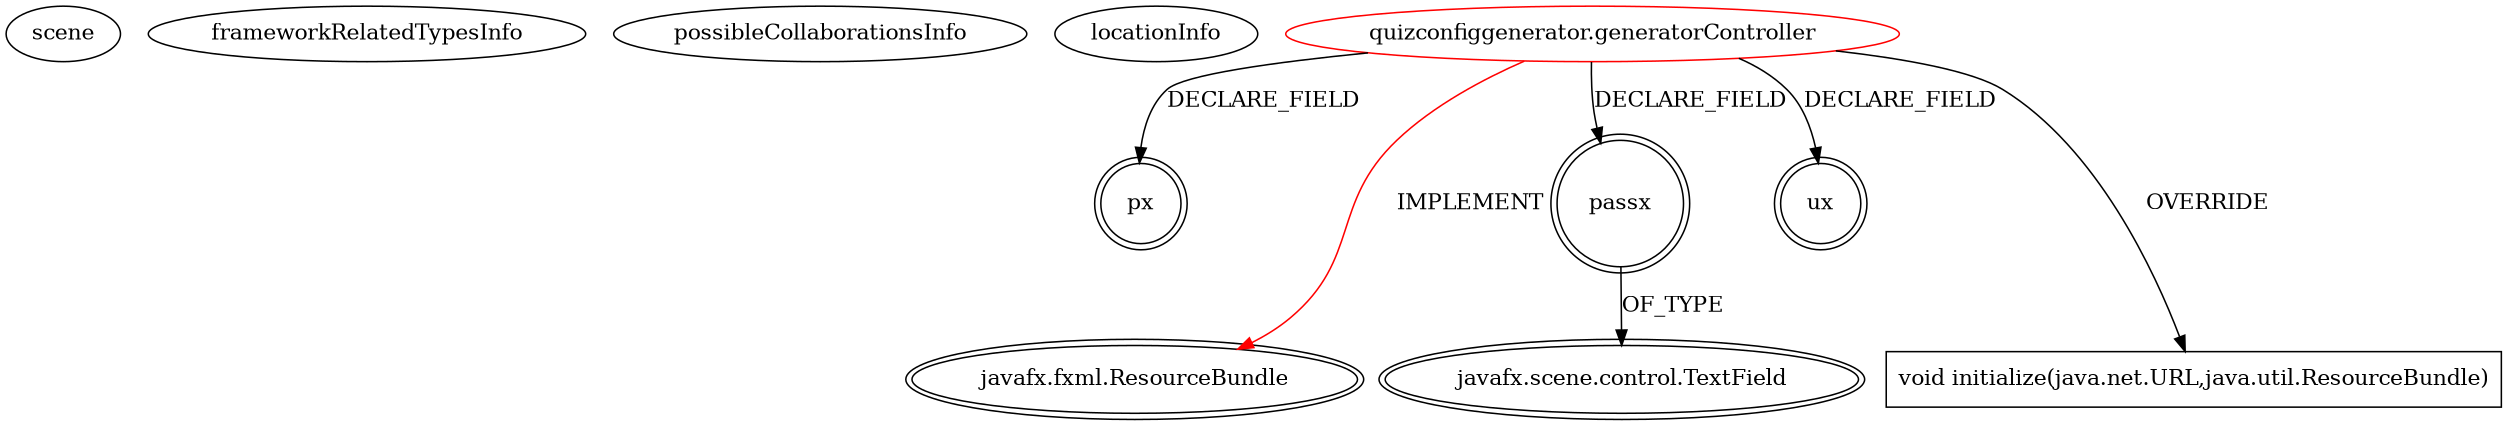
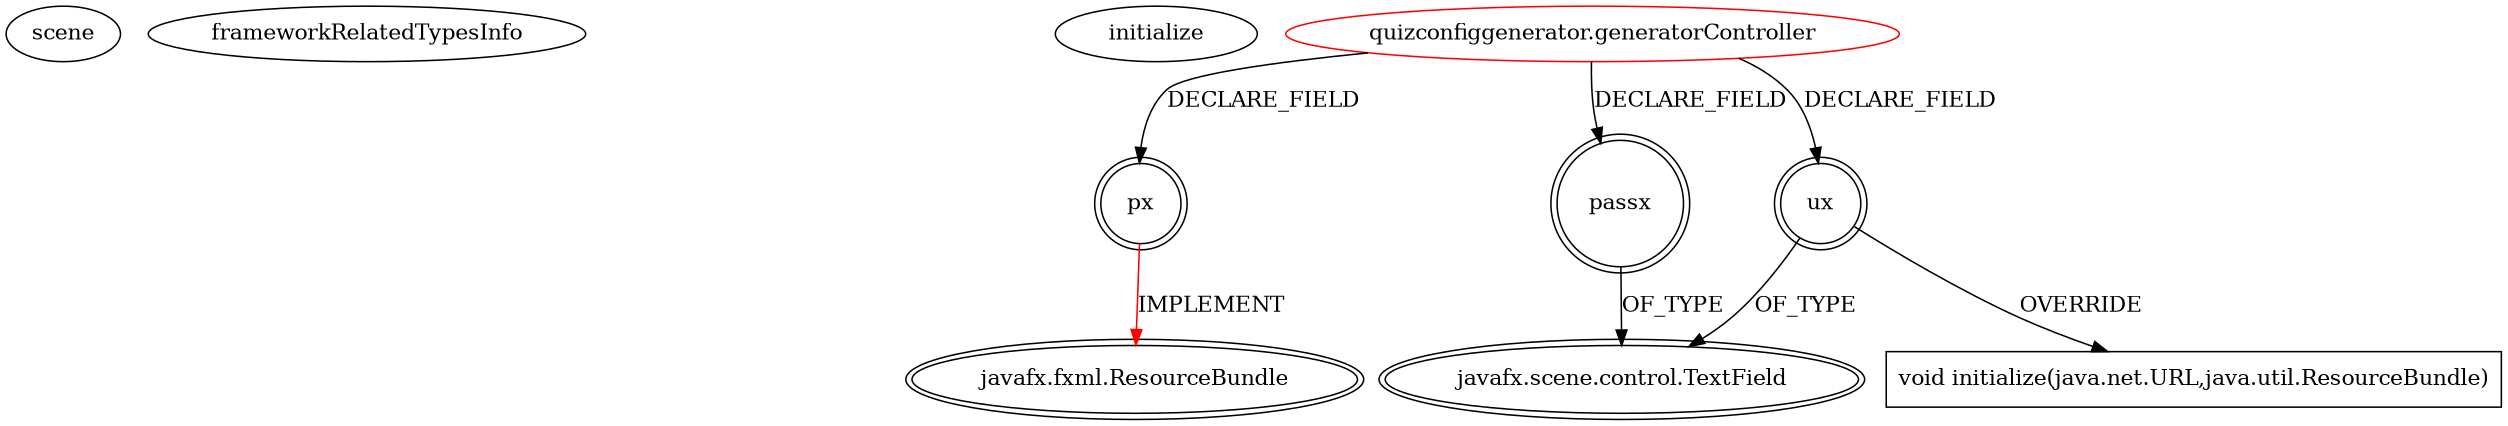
node "possibleCollaborationsInfo": removed
node "locationInfo": label "locationInfo" -> "initialize"
edge "quizconfiggenerator.generatorController" -> "void initialize(java.net.URL,java.util.ResourceBundle)": now "ux" -> "void initialize(java.net.URL,java.util.ResourceBundle)"
edge "quizconfiggenerator.generatorController" -> "javafx.fxml.ResourceBundle": now "px" -> "javafx.fxml.ResourceBundle"
edge "ux" -> "javafx.scene.control.TextField": added, label "OF_TYPE"
